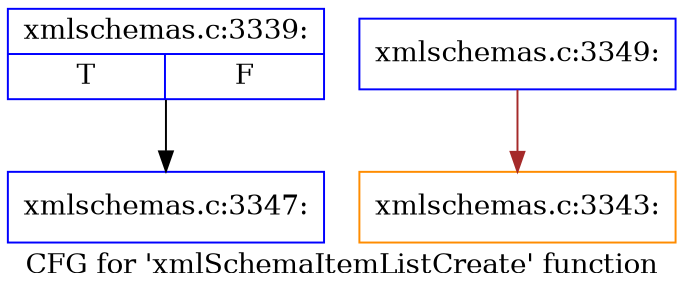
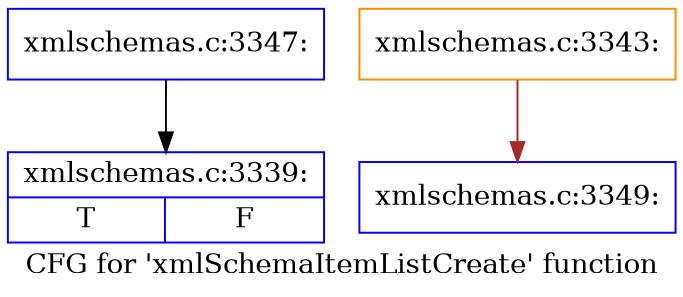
edge "xmlschemas.c:3349:" -> "xmlschemas.c:3343:": reversed
edge "xmlschemas.c:3339:" -> "xmlschemas.c:3347:": reversed
